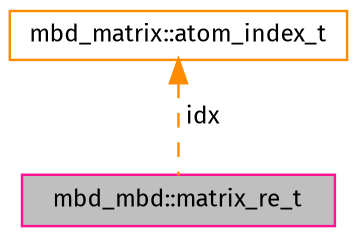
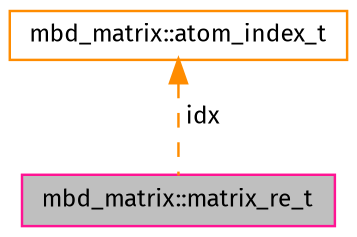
node "mbd_mbd::matrix_re_t": label "mbd_mbd::matrix_re_t" -> "mbd_matrix::matrix_re_t"
